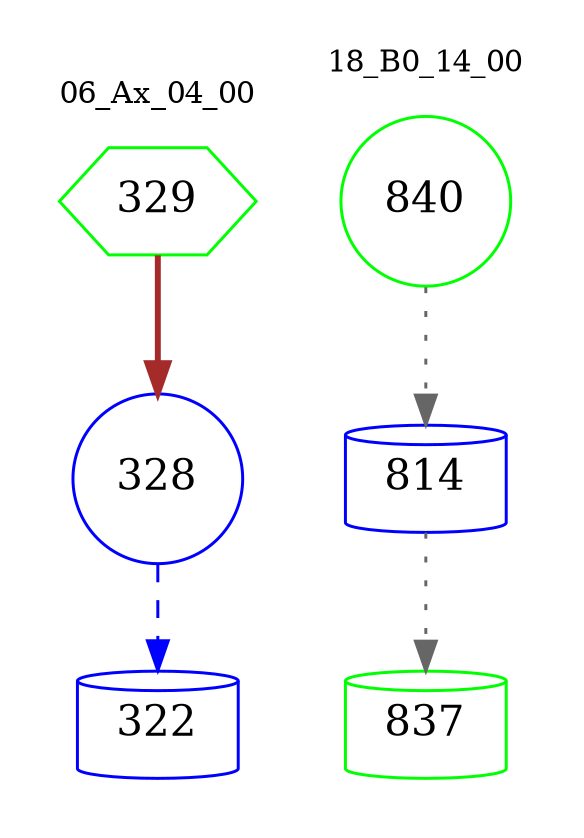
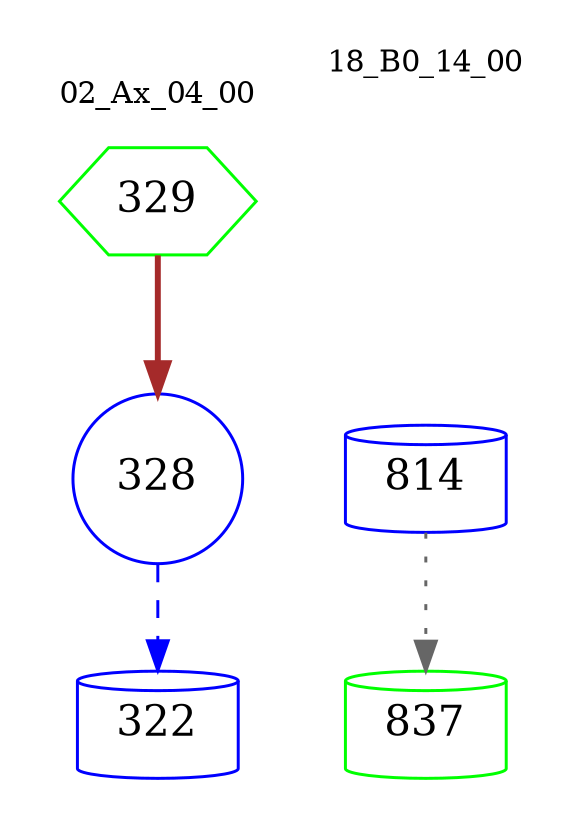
cluster "06_Ax_04_00": label "06_Ax_04_00" -> "02_Ax_04_00"
node "840": removed
